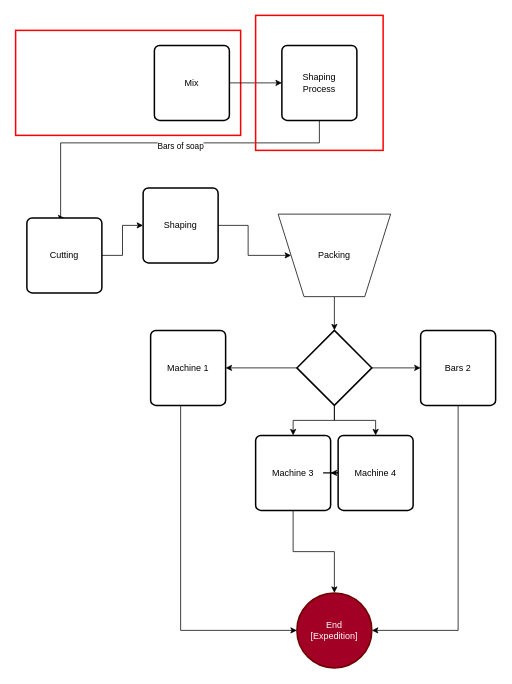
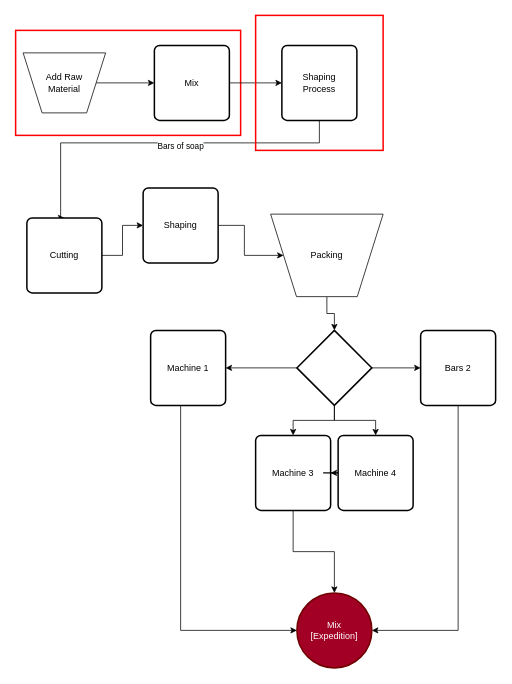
node "Add Raw Material": added
edge "Add Raw Material" -> "Mix": added
node "Packing": moved (334, 255) -> (327, 255)
node "End [Expedition]": label "End [Expedition]" -> "Mix [Expedition]"
